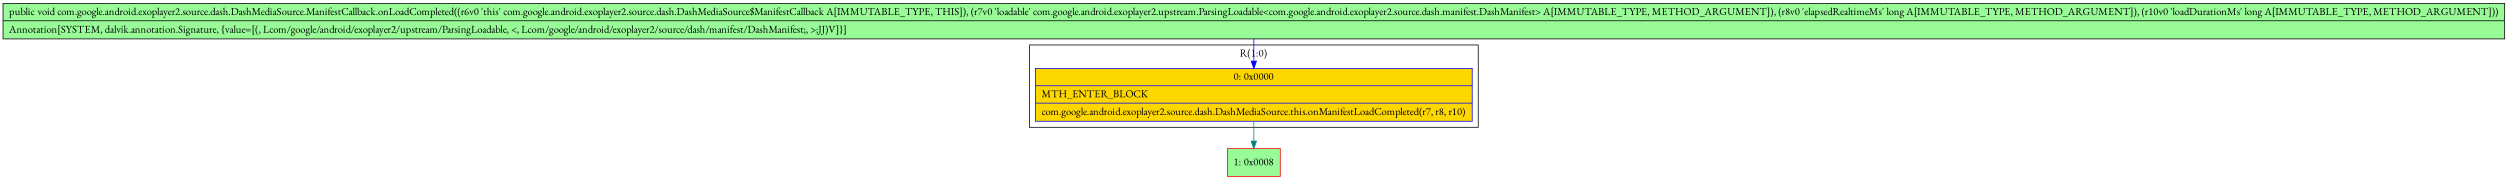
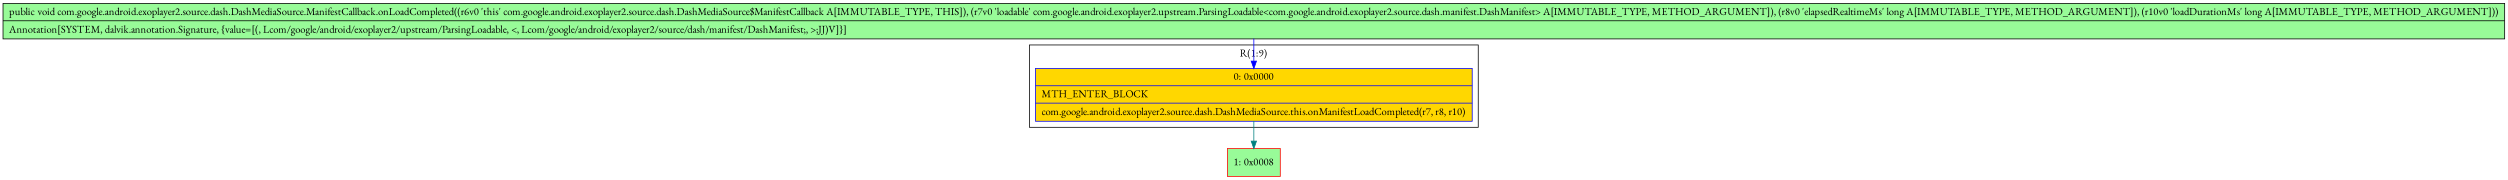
cluster "R(1:0)": label "R(1:0)" -> "R(1:9)"
